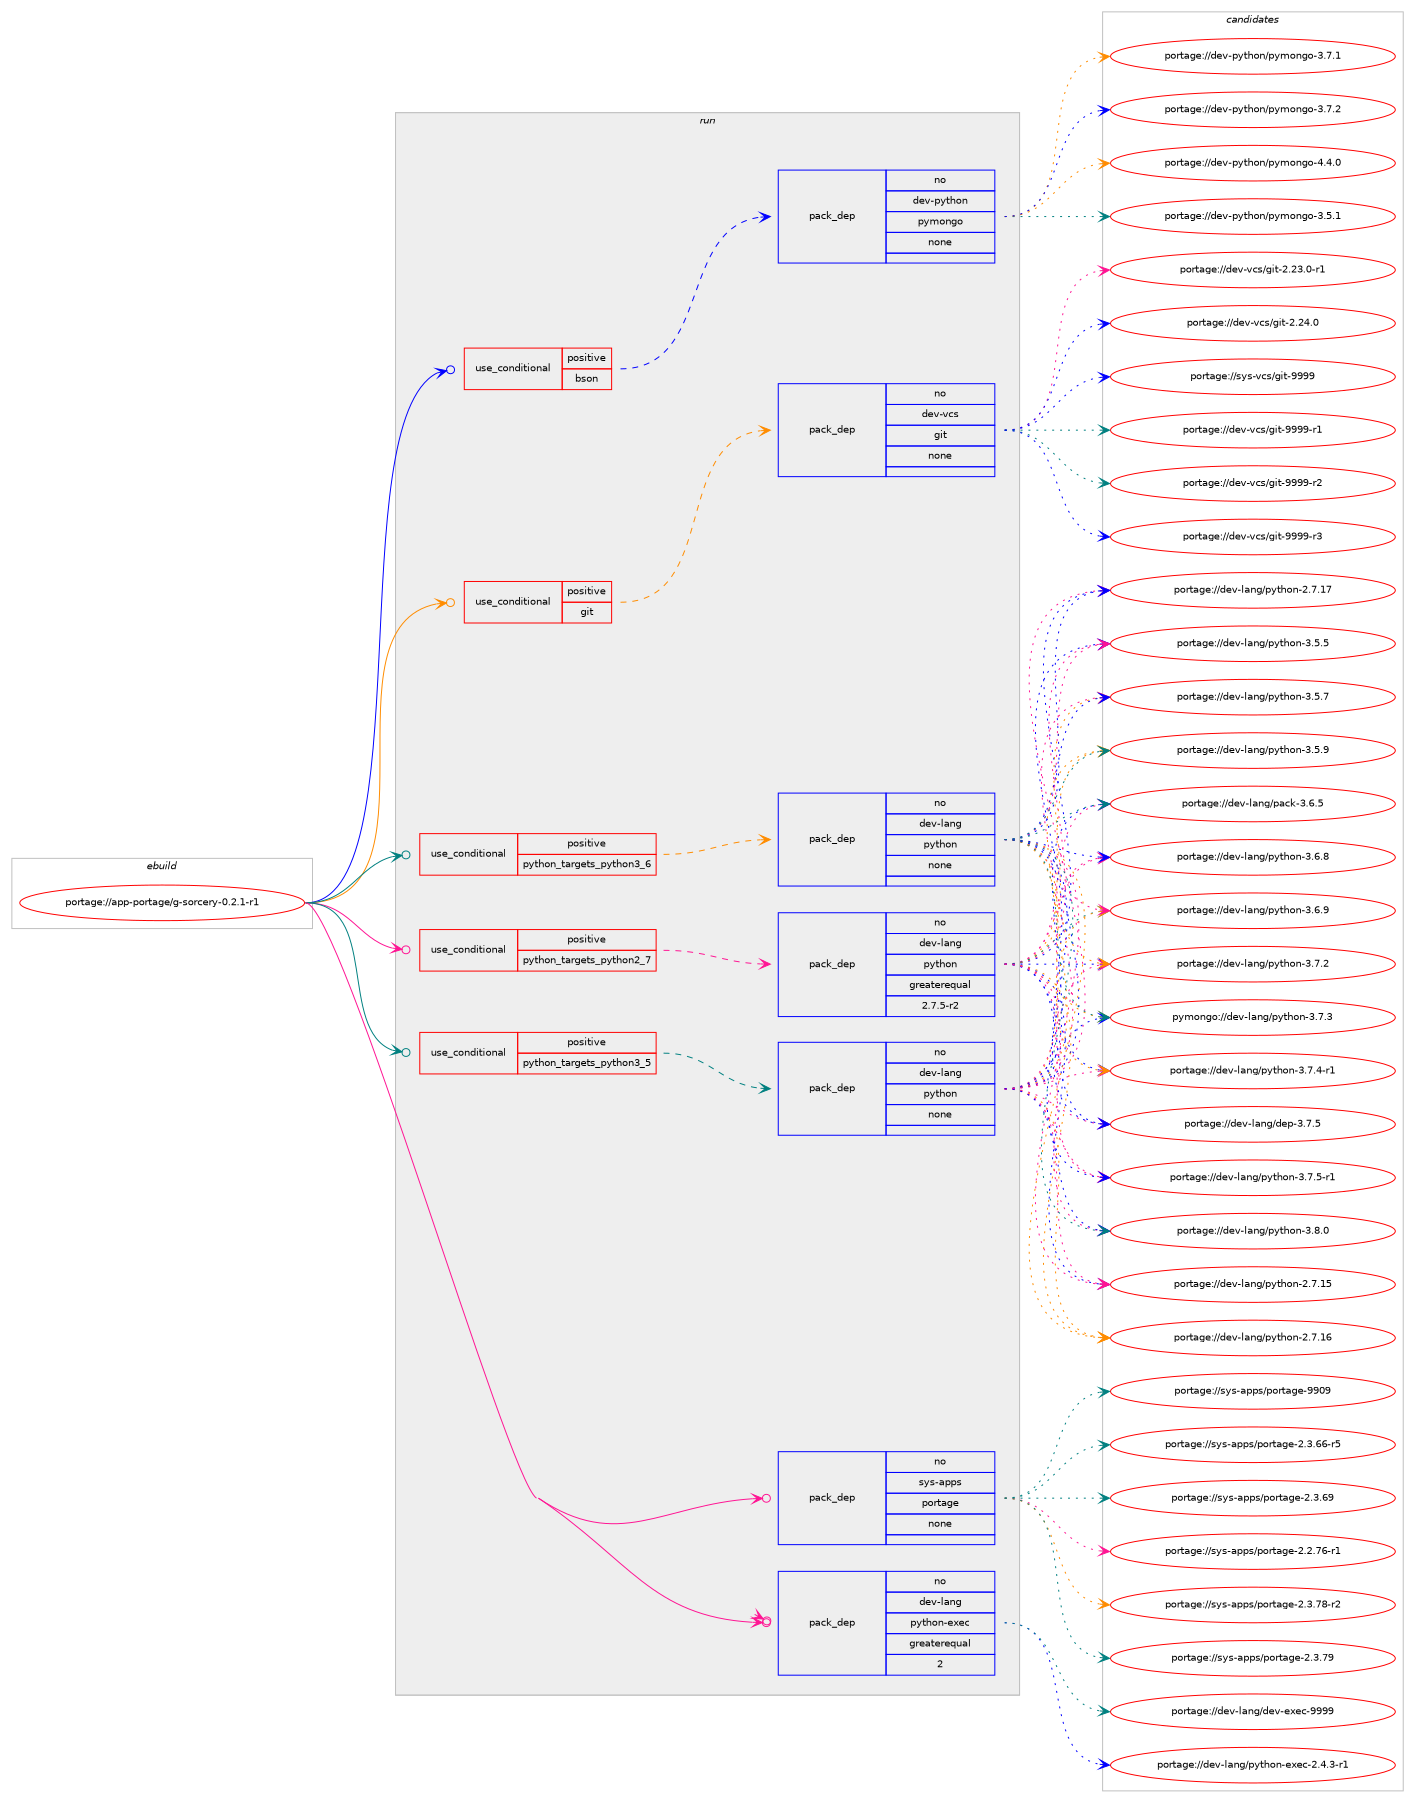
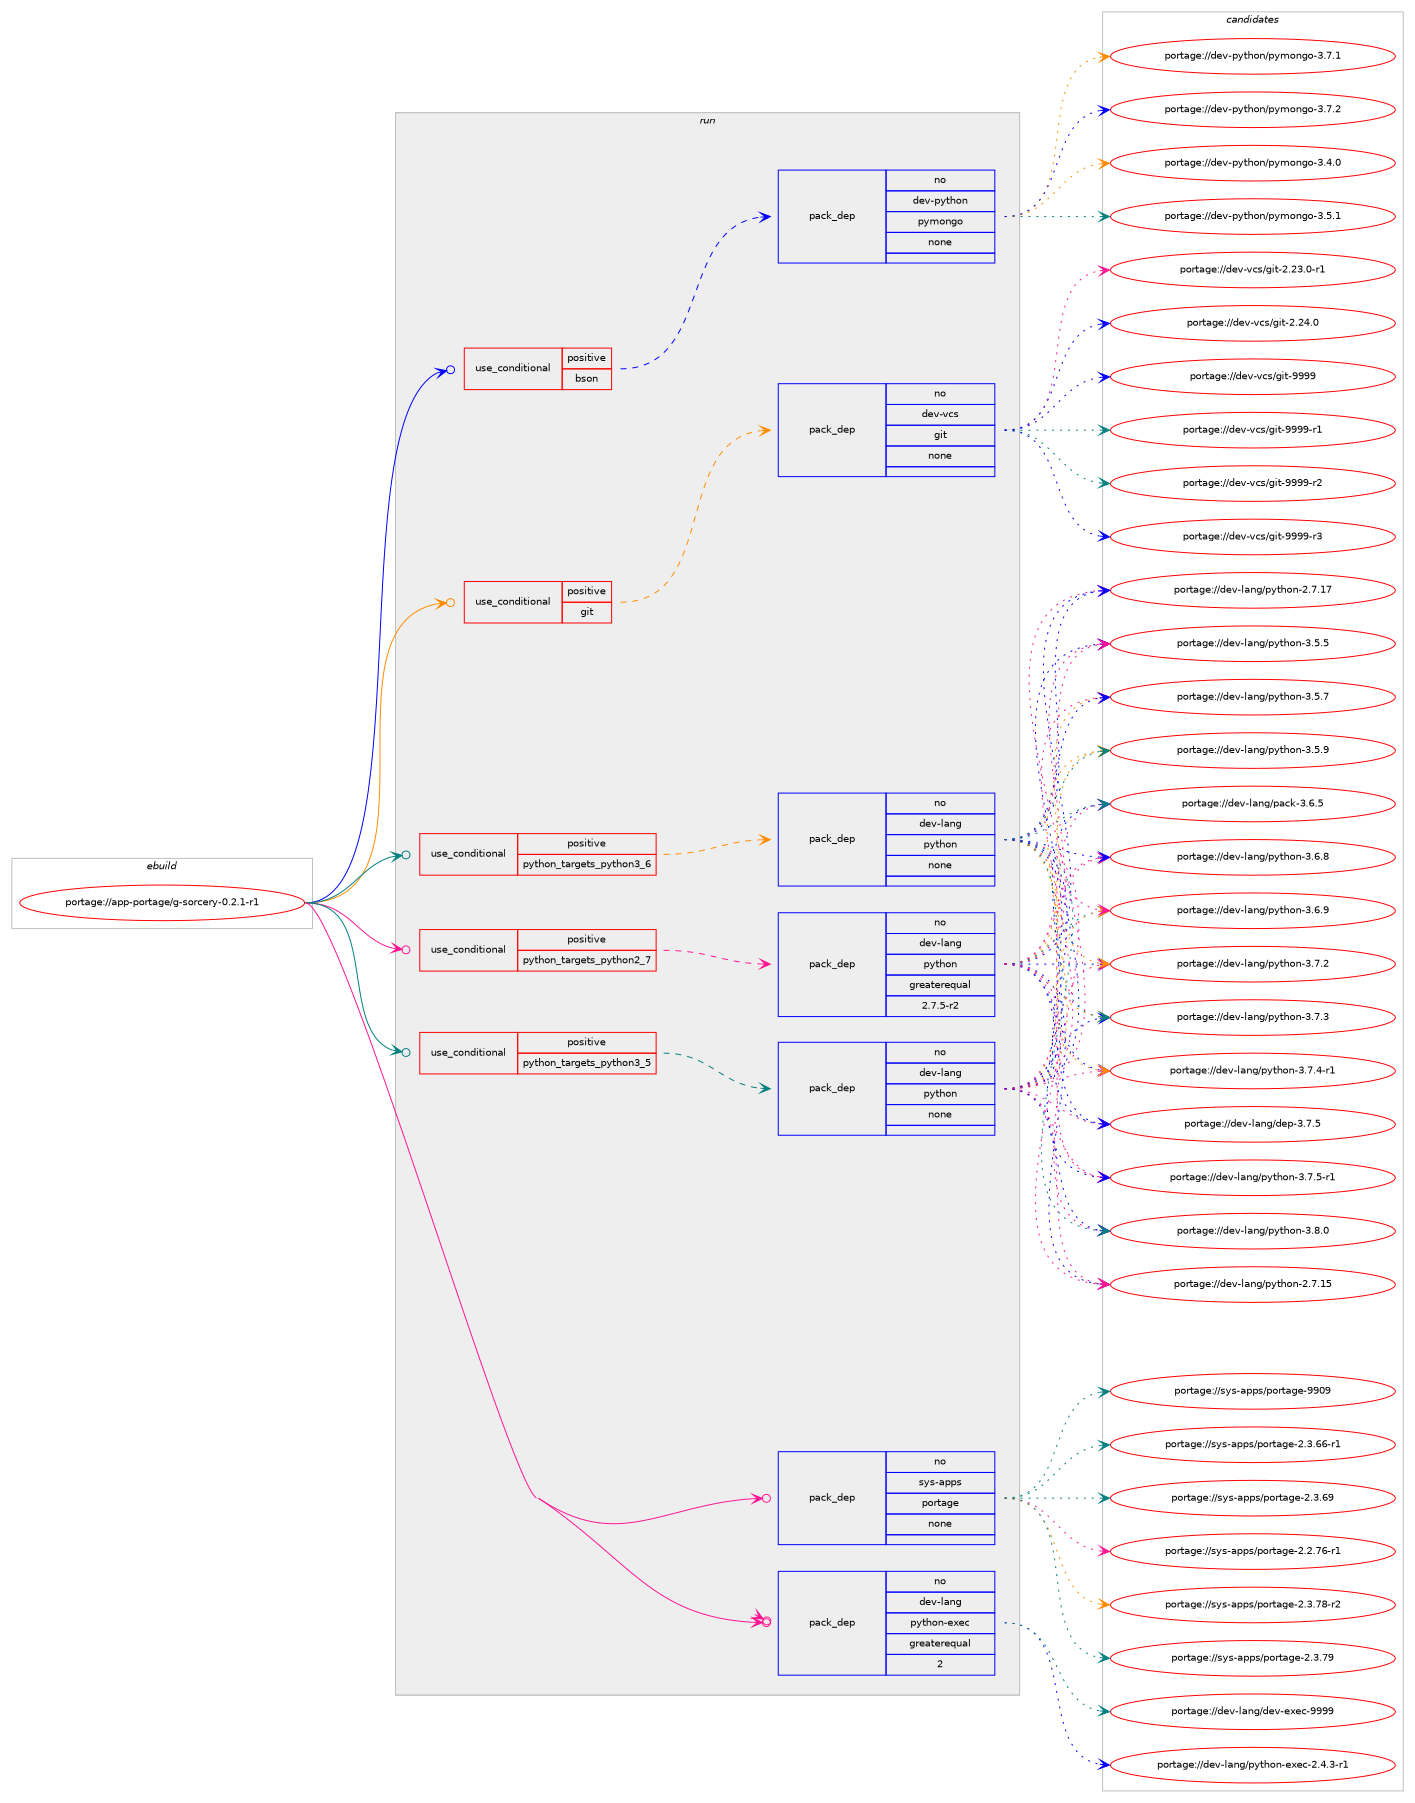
node "portage://dev-python/pymongo-4.4.0": label "portage://dev-python/pymongo-4.4.0" -> "portage://dev-python/pymongo-3.4.0"
node "portage://sys-vcs/git-9999": label "portage://sys-vcs/git-9999" -> "portage://dev-vcs/git-9999"
node "pymongo://dev-lang/python-3.7.3": label "pymongo://dev-lang/python-3.7.3" -> "portage://dev-lang/python-3.7.3"
node "portage://dev-lang/python-2.7.16": removed
node "portage://sys-apps/portage-2.3.66-r5": label "portage://sys-apps/portage-2.3.66-r5" -> "portage://sys-apps/portage-2.3.66-r1"
